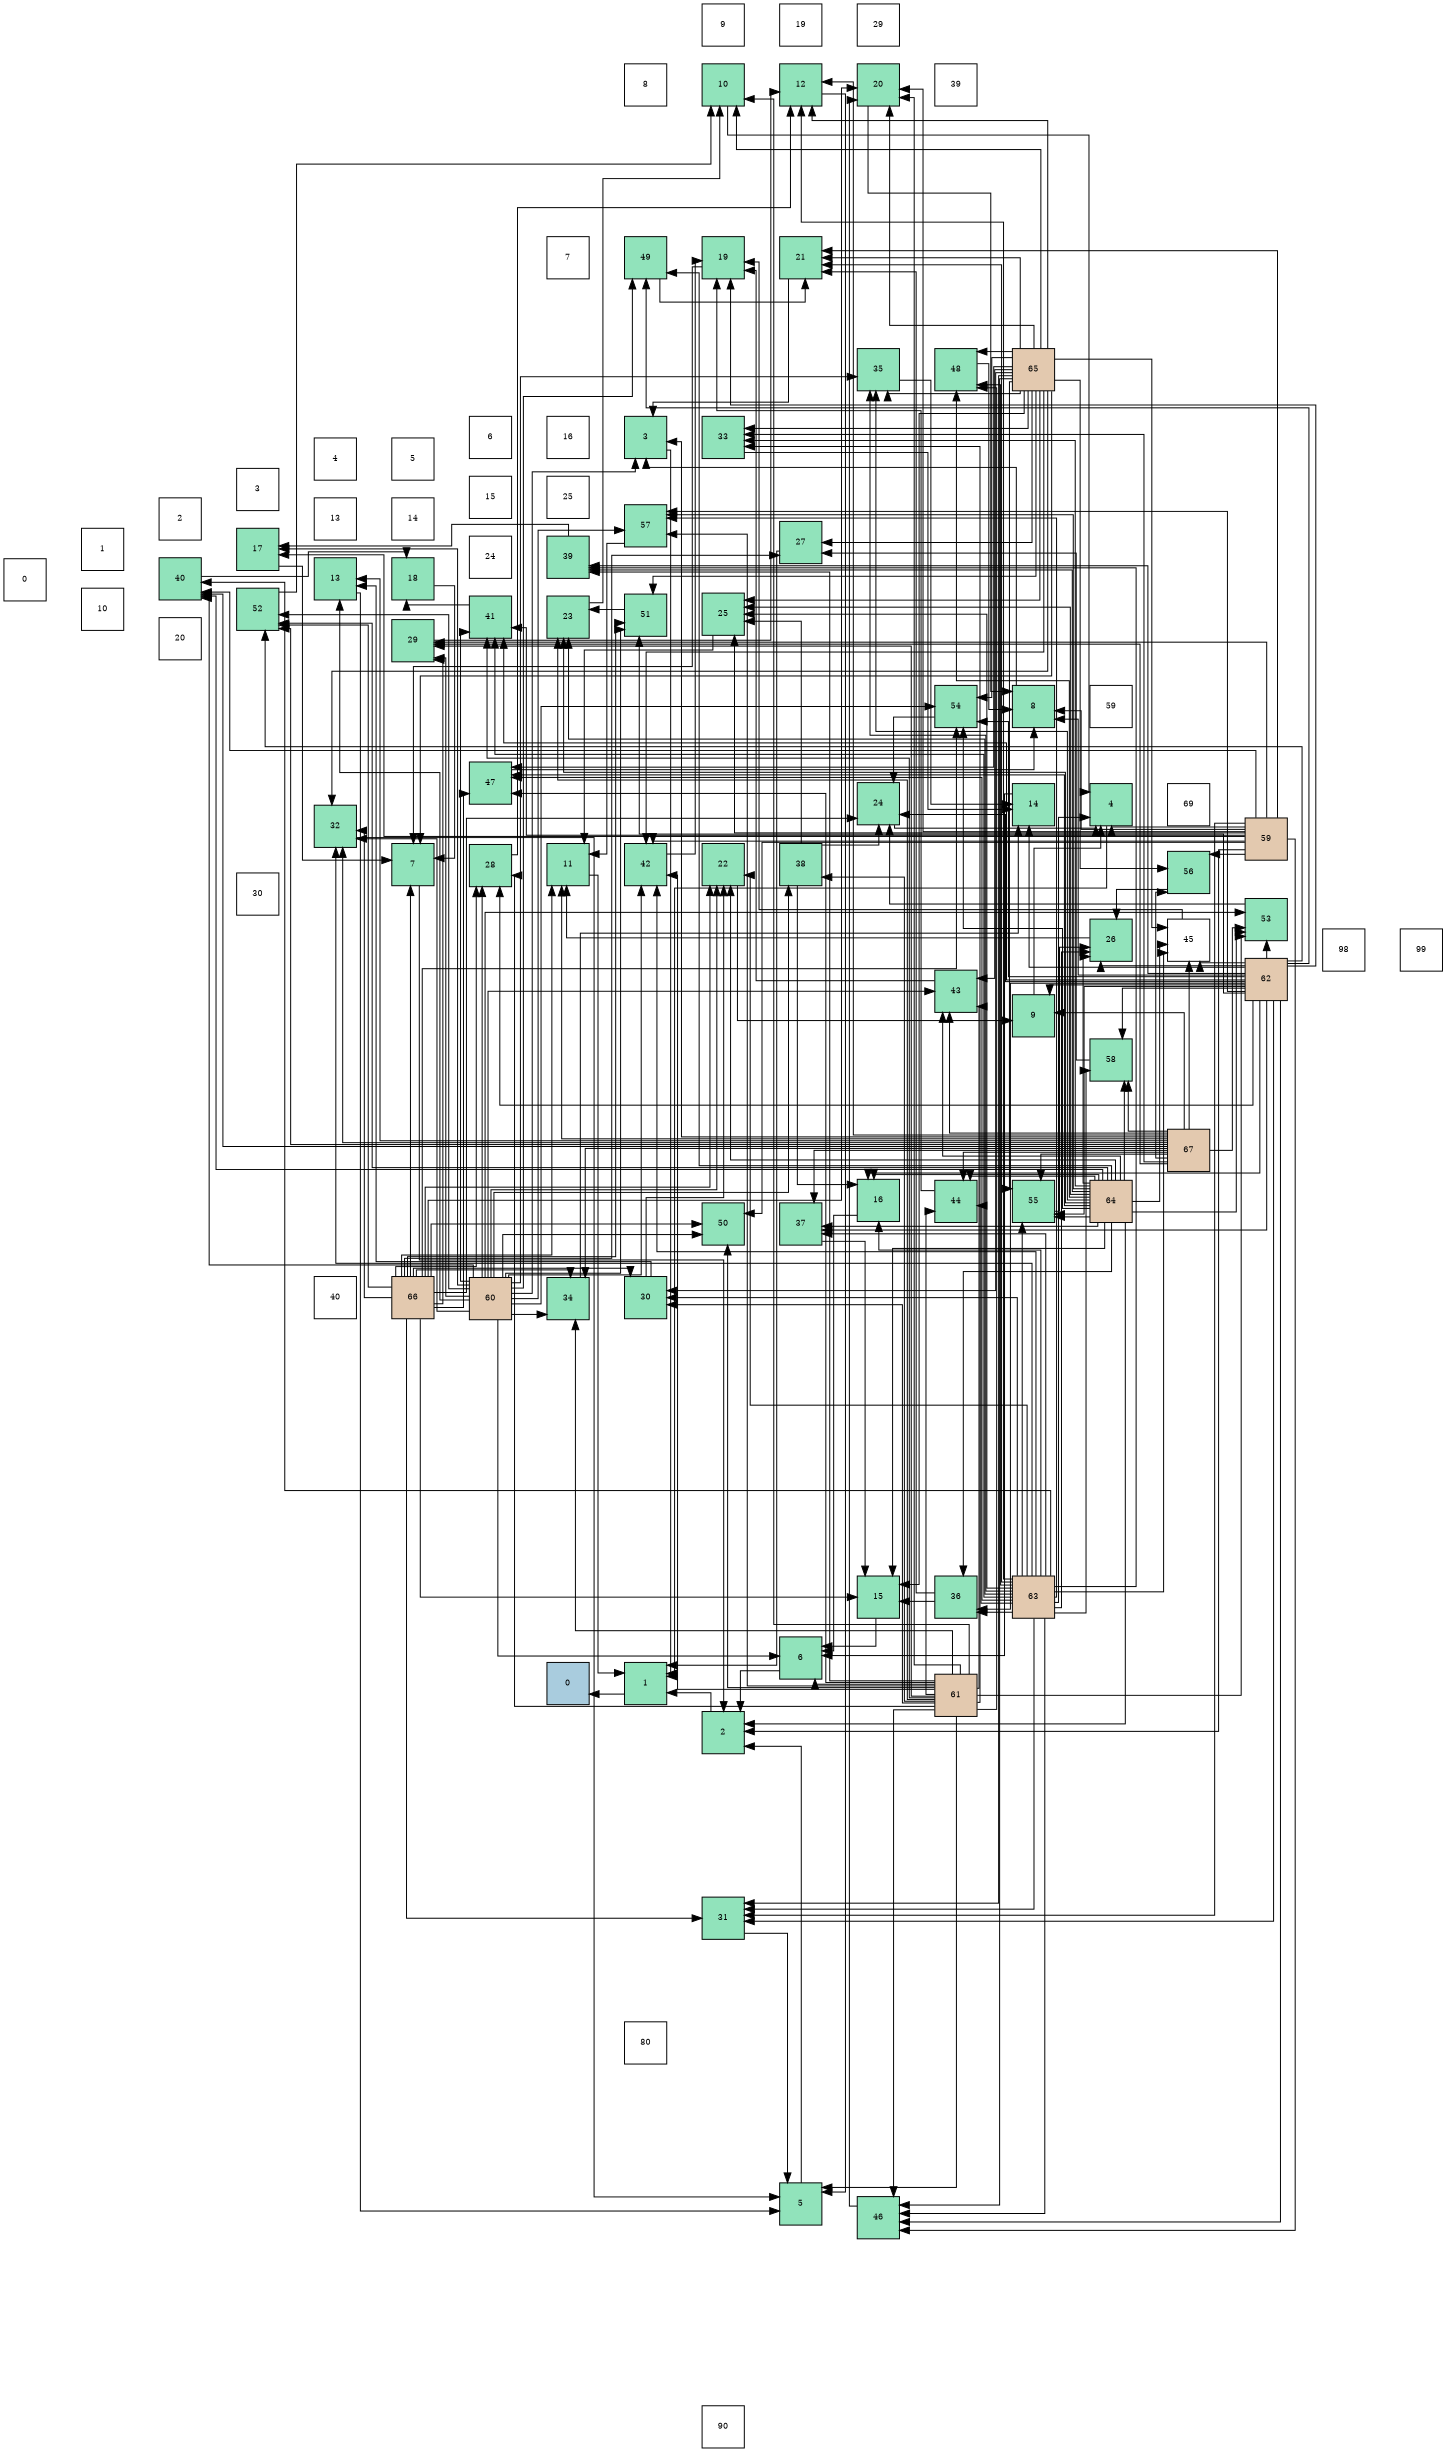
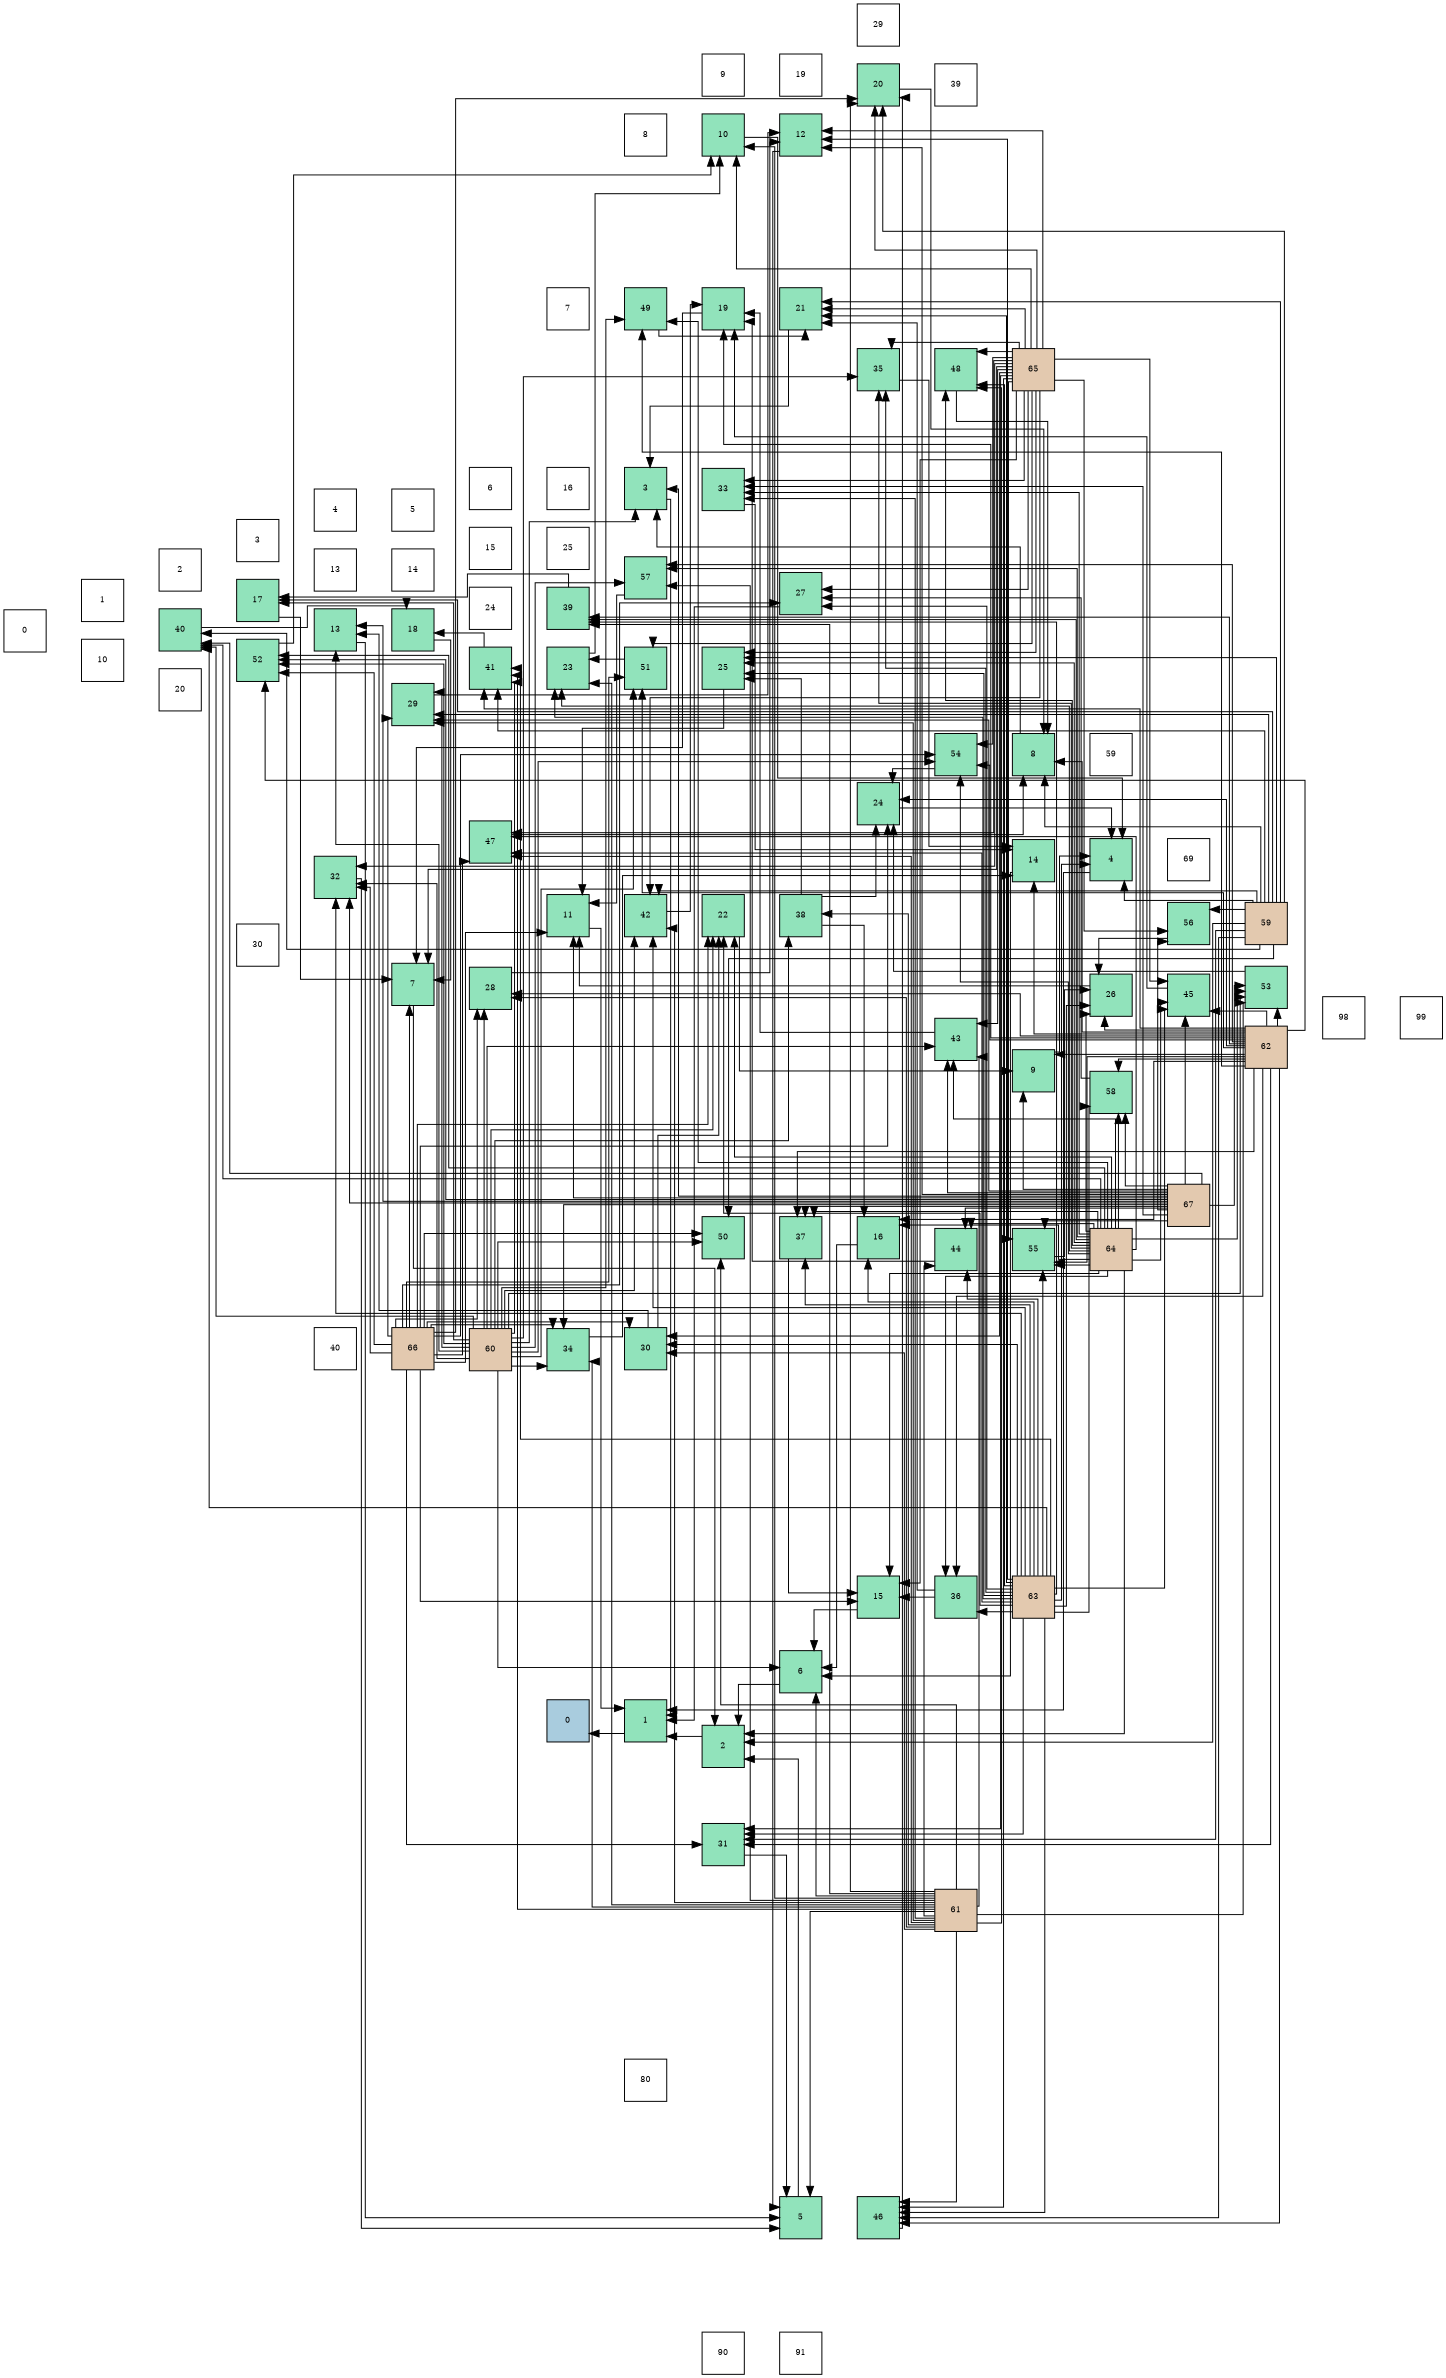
edge "63" -> "57": now "63" -> "27"
node "45": fillcolor #ffffff -> #91e3bb
node "91": added
